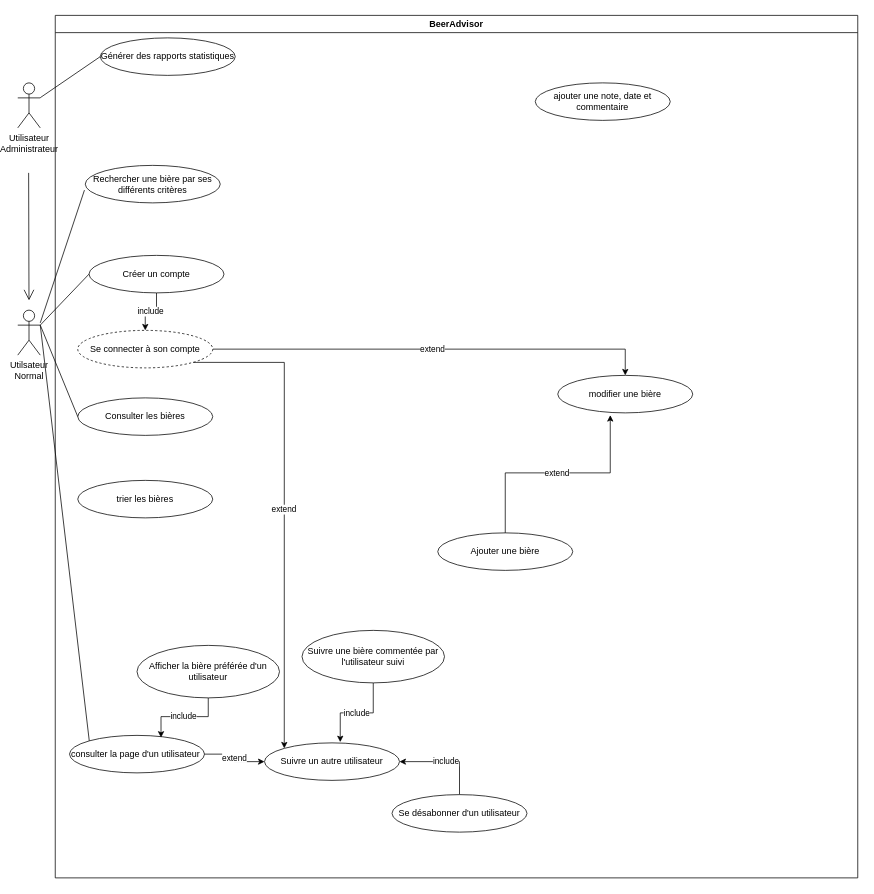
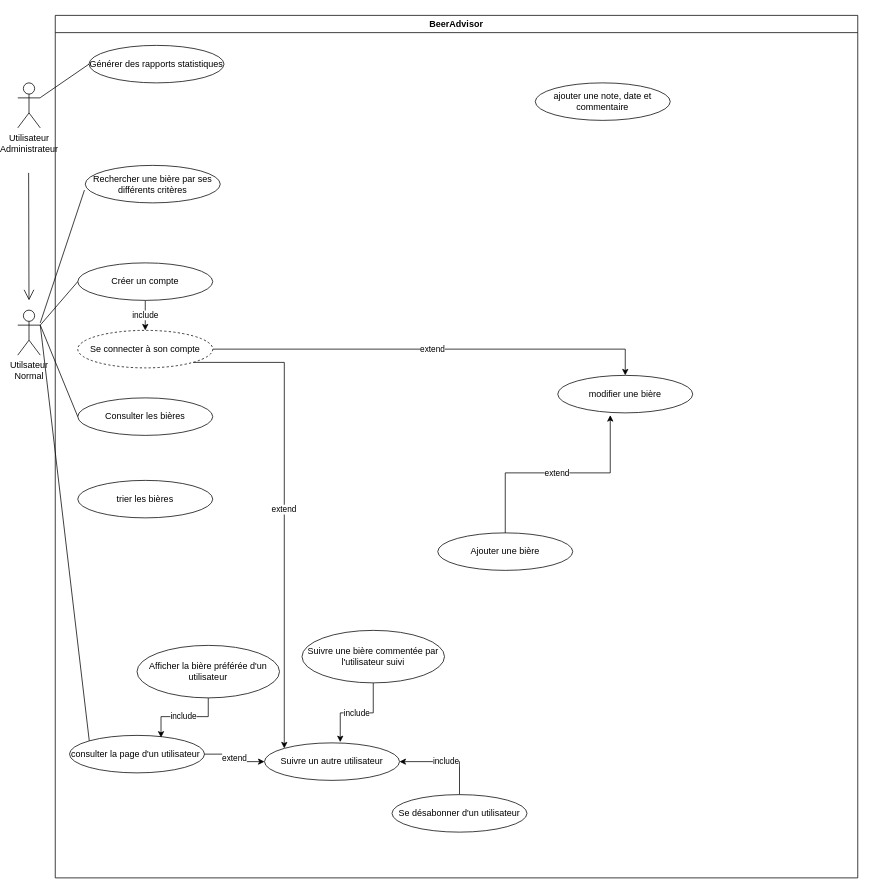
node "Générer des rapports statistiques": moved (168, 57) -> (156, 64)
node "Créer un compte": moved (156, 274) -> (145, 282)
